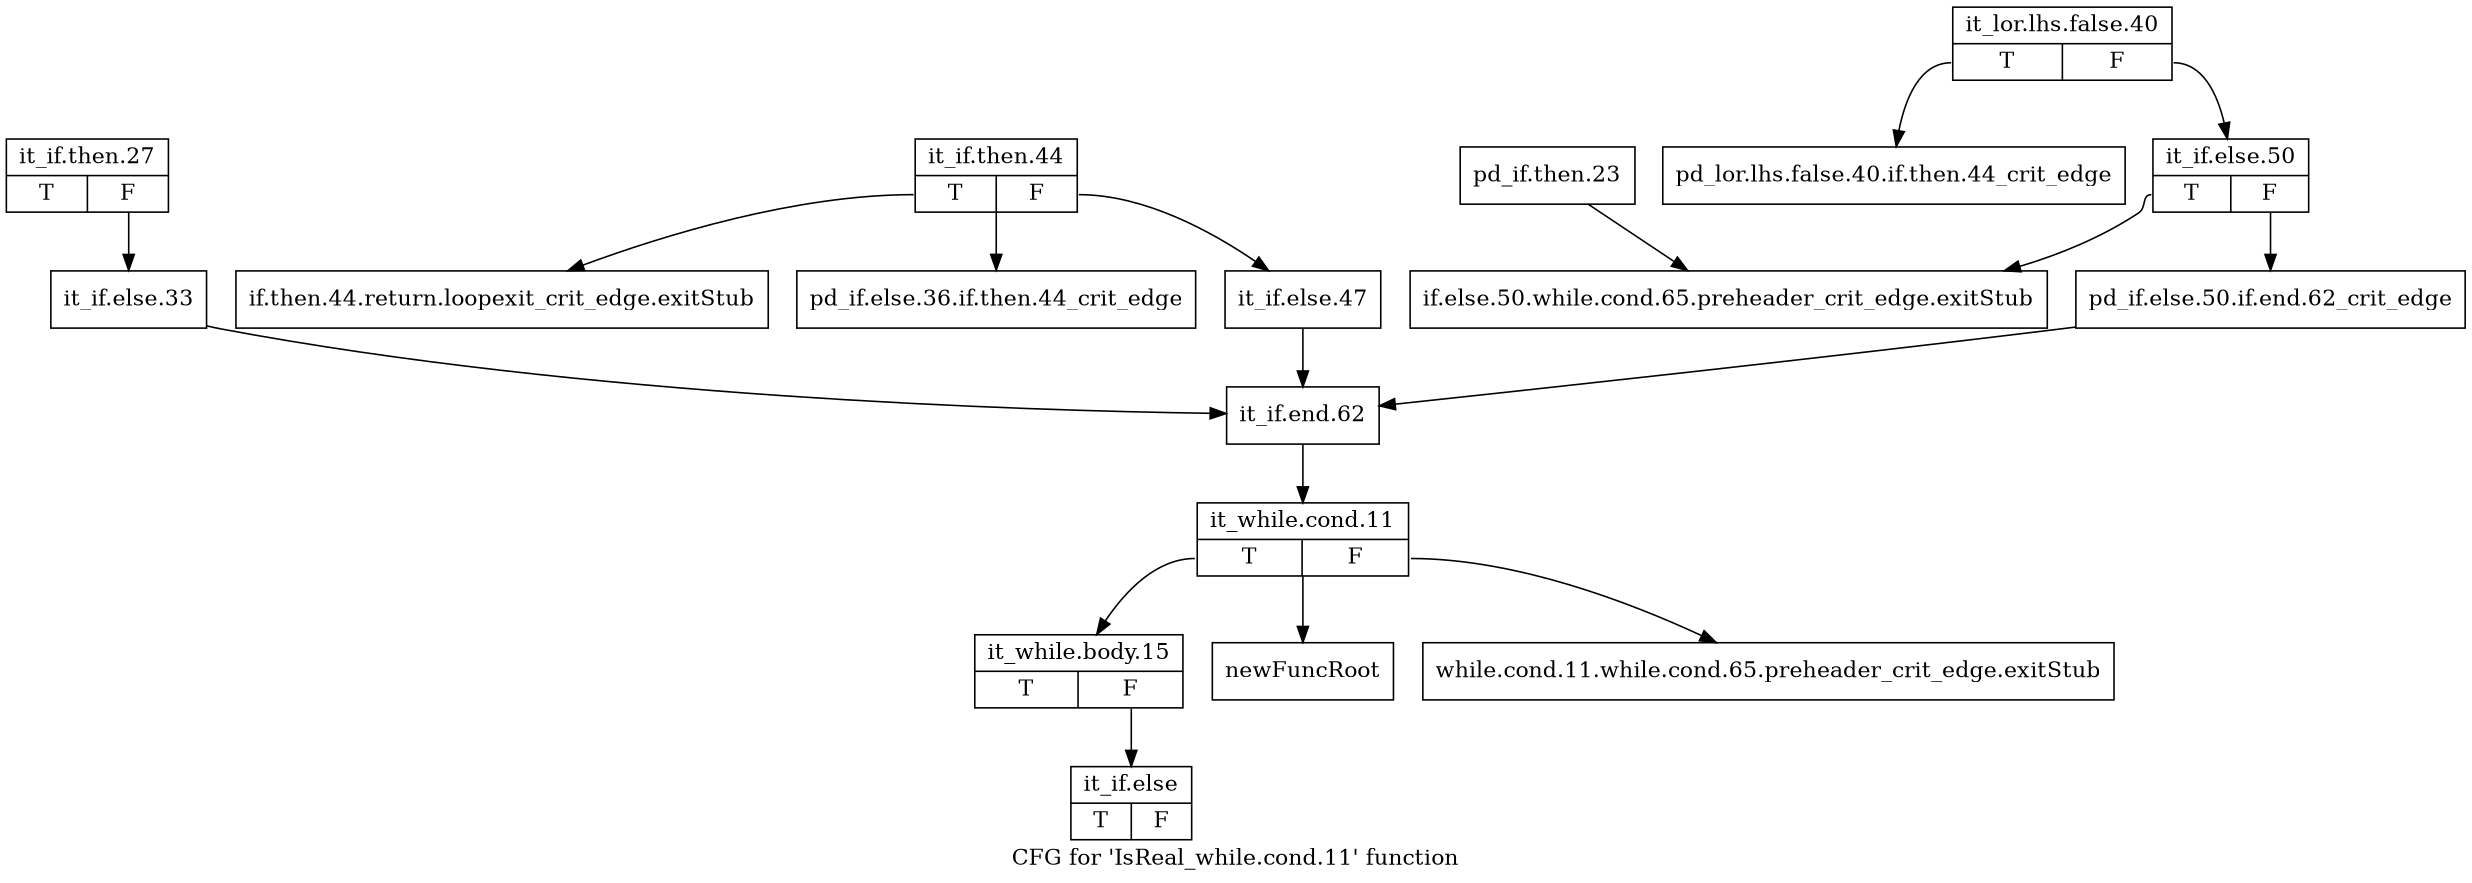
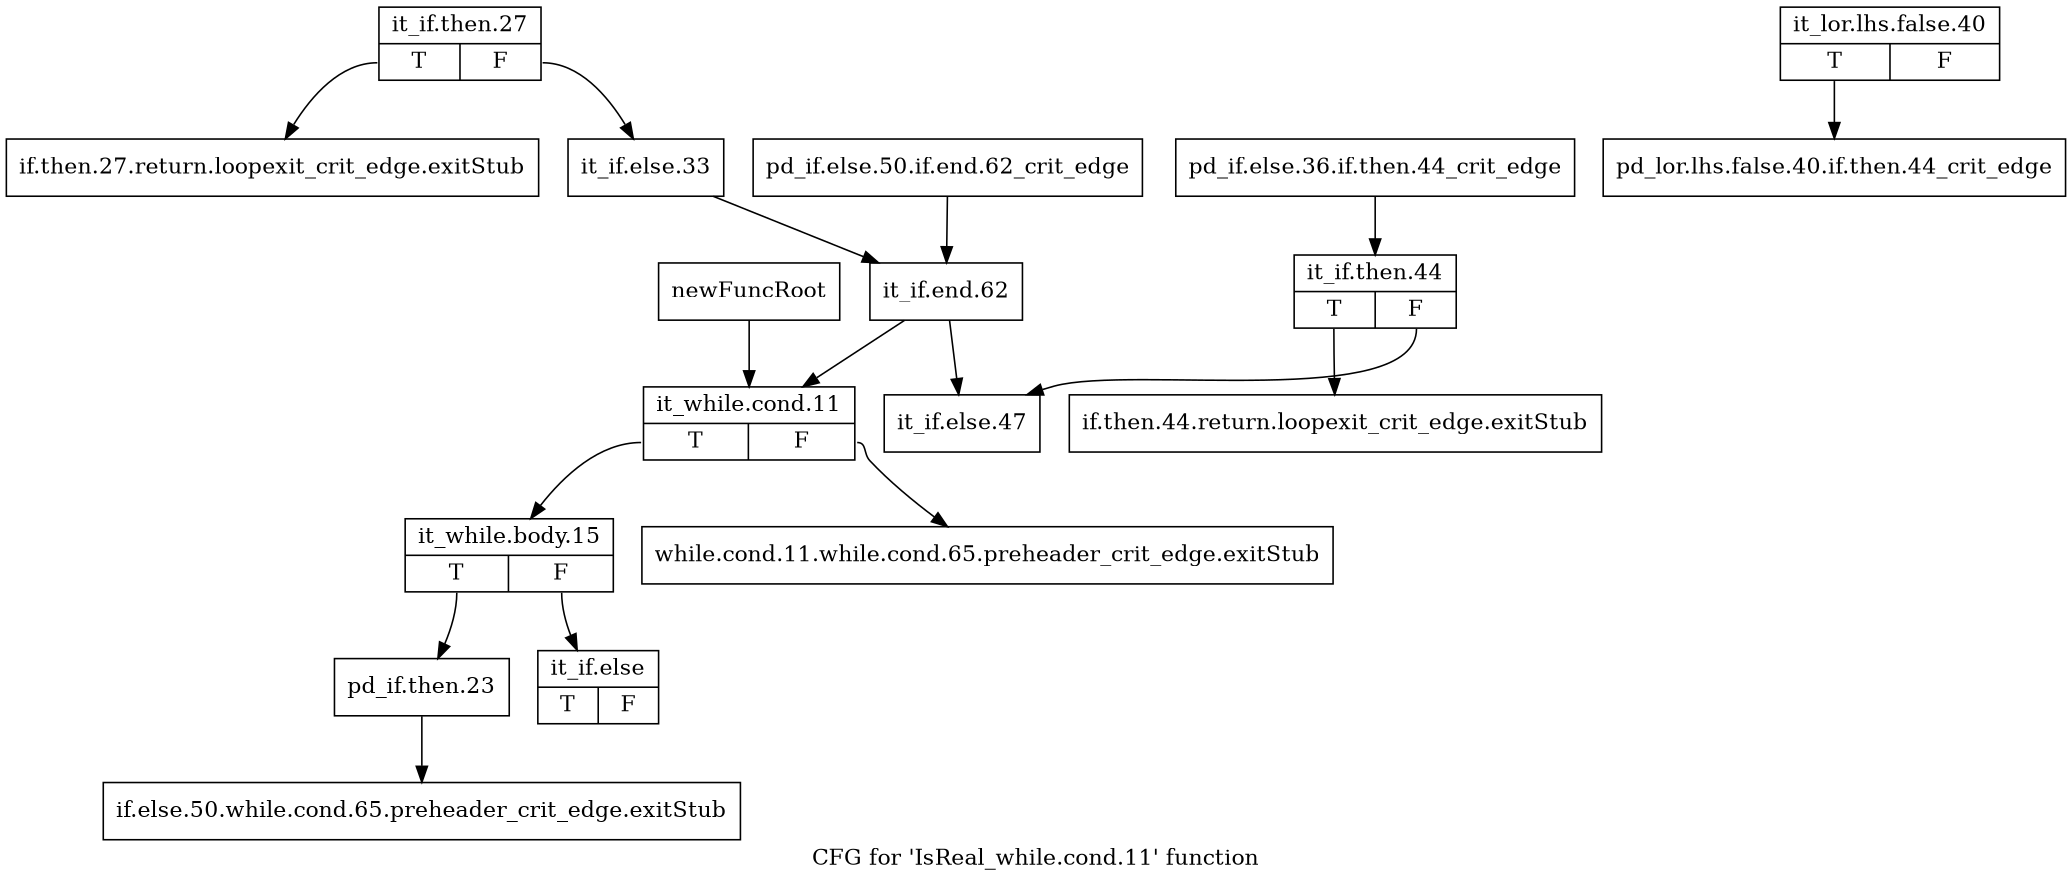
node "if.then.27.return.loopexit_crit_edge.exitStub": added
node "it_if.else.50": removed
edge "it_if.then.44" -> "pd_if.else.36.if.then.44_crit_edge": reversed
edge "it_if.else.47" -> "it_if.end.62": reversed
edge "it_while.cond.11" -> "newFuncRoot": reversed
edge "it_while.body.15" -> "pd_if.then.23": added
